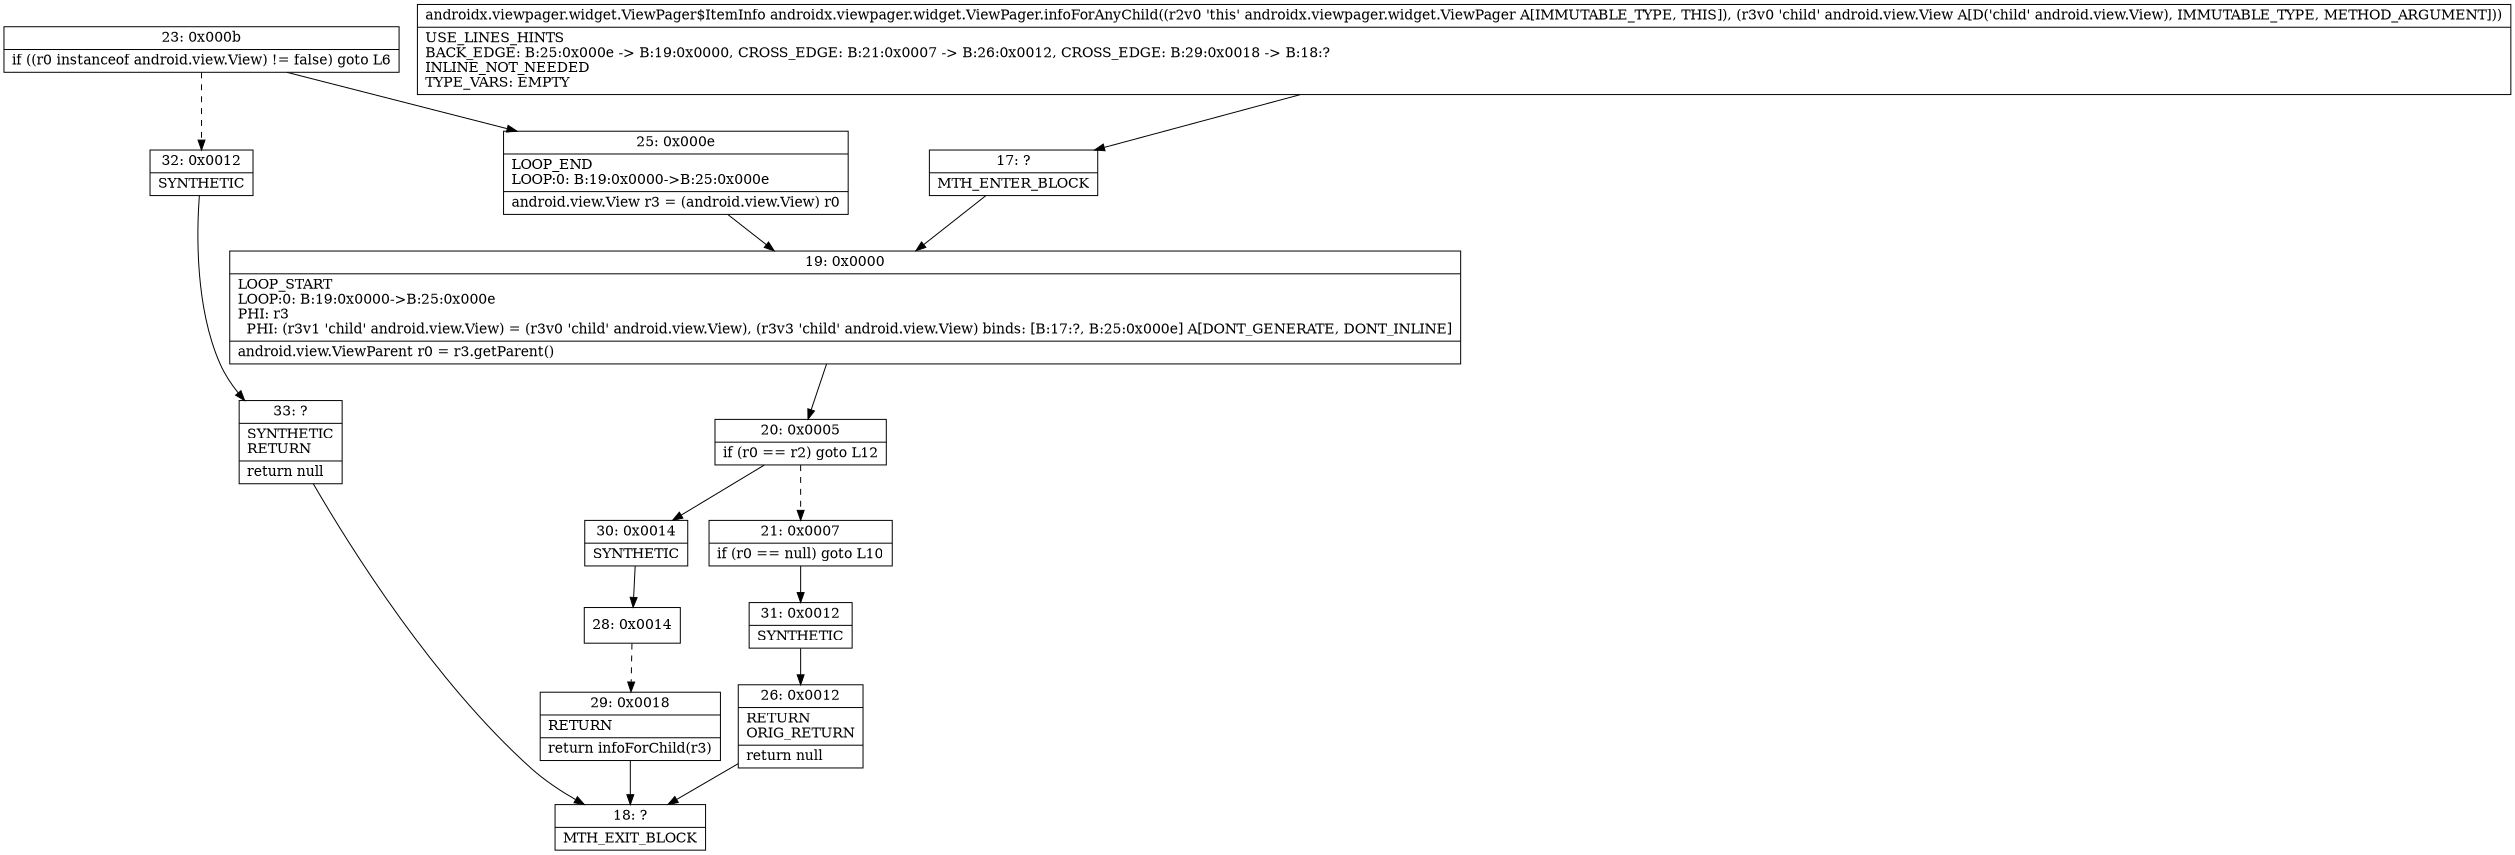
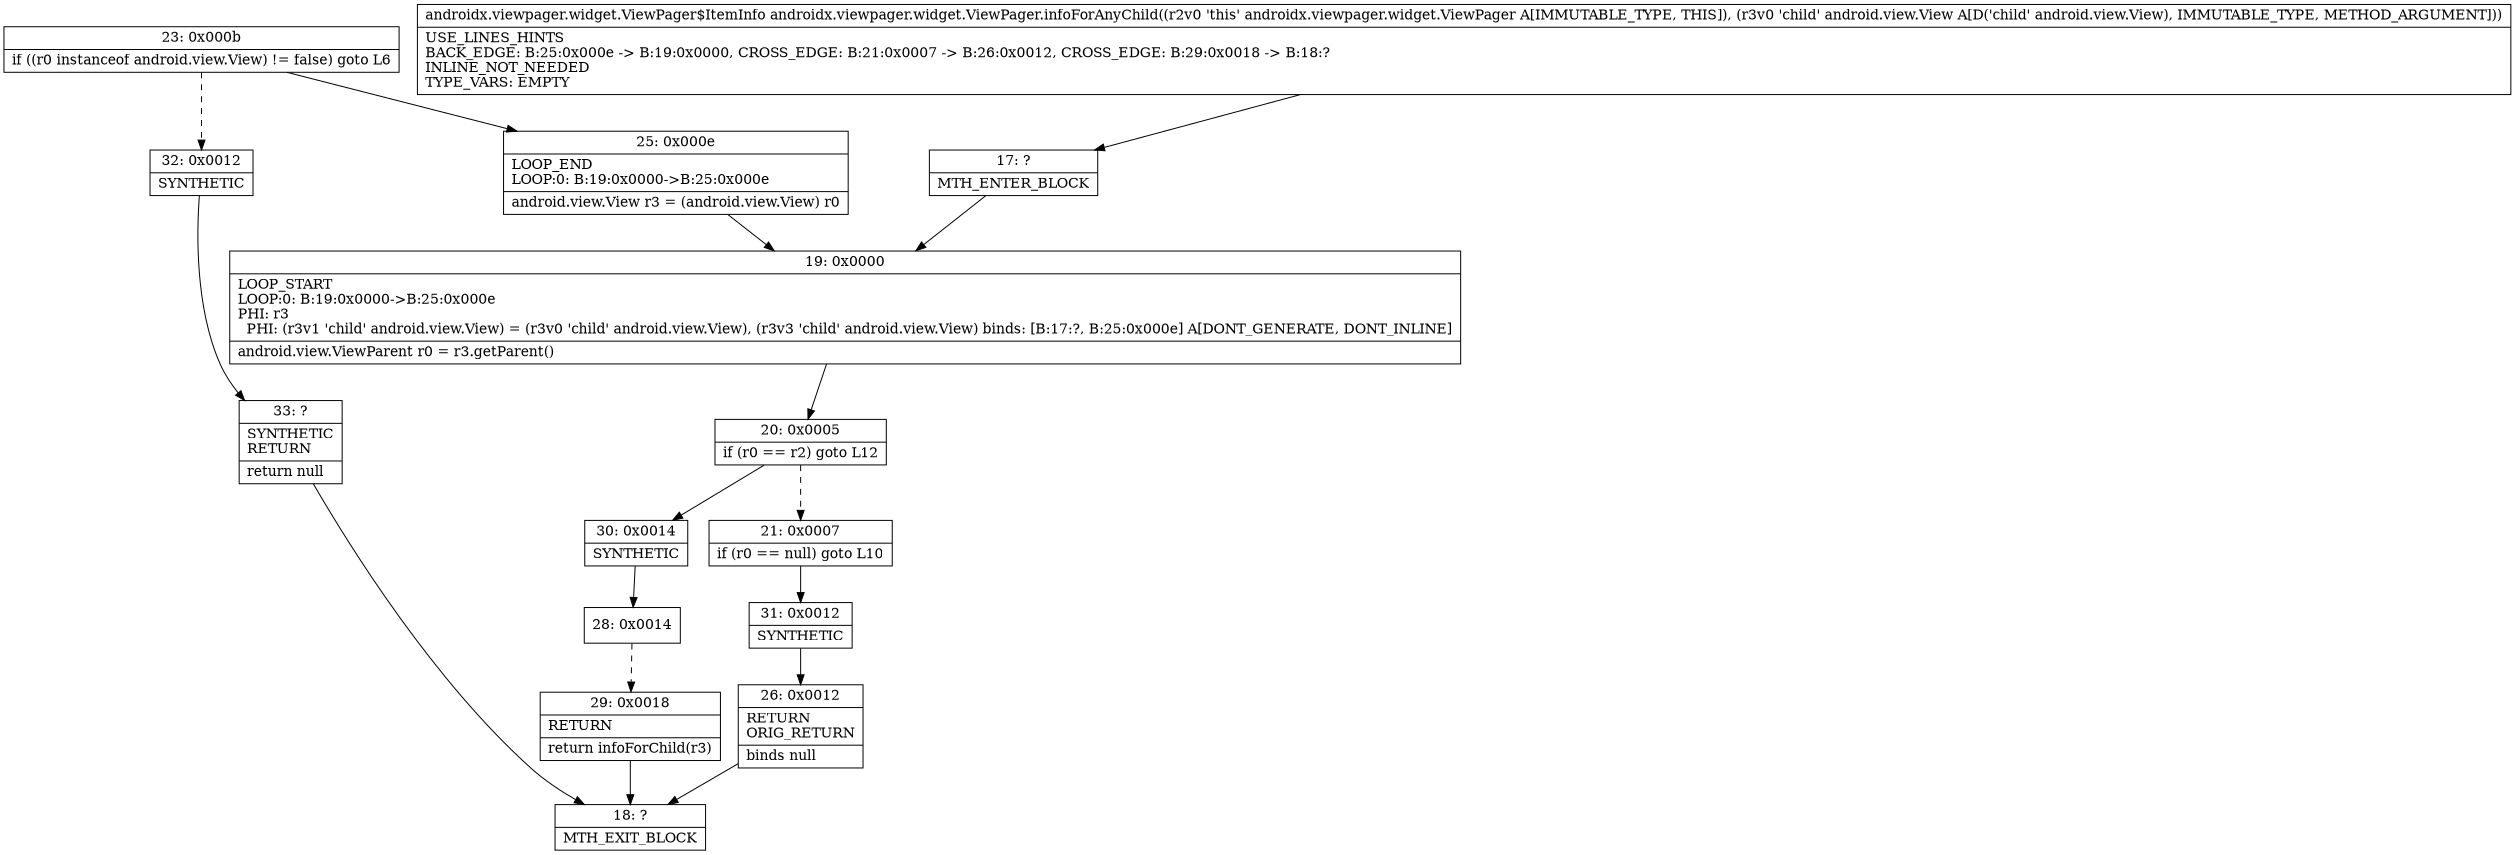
node "26: 0x0012": text "return null" -> "binds null"
